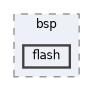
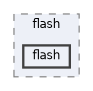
cluster "bsp": label "bsp" -> "flash"
